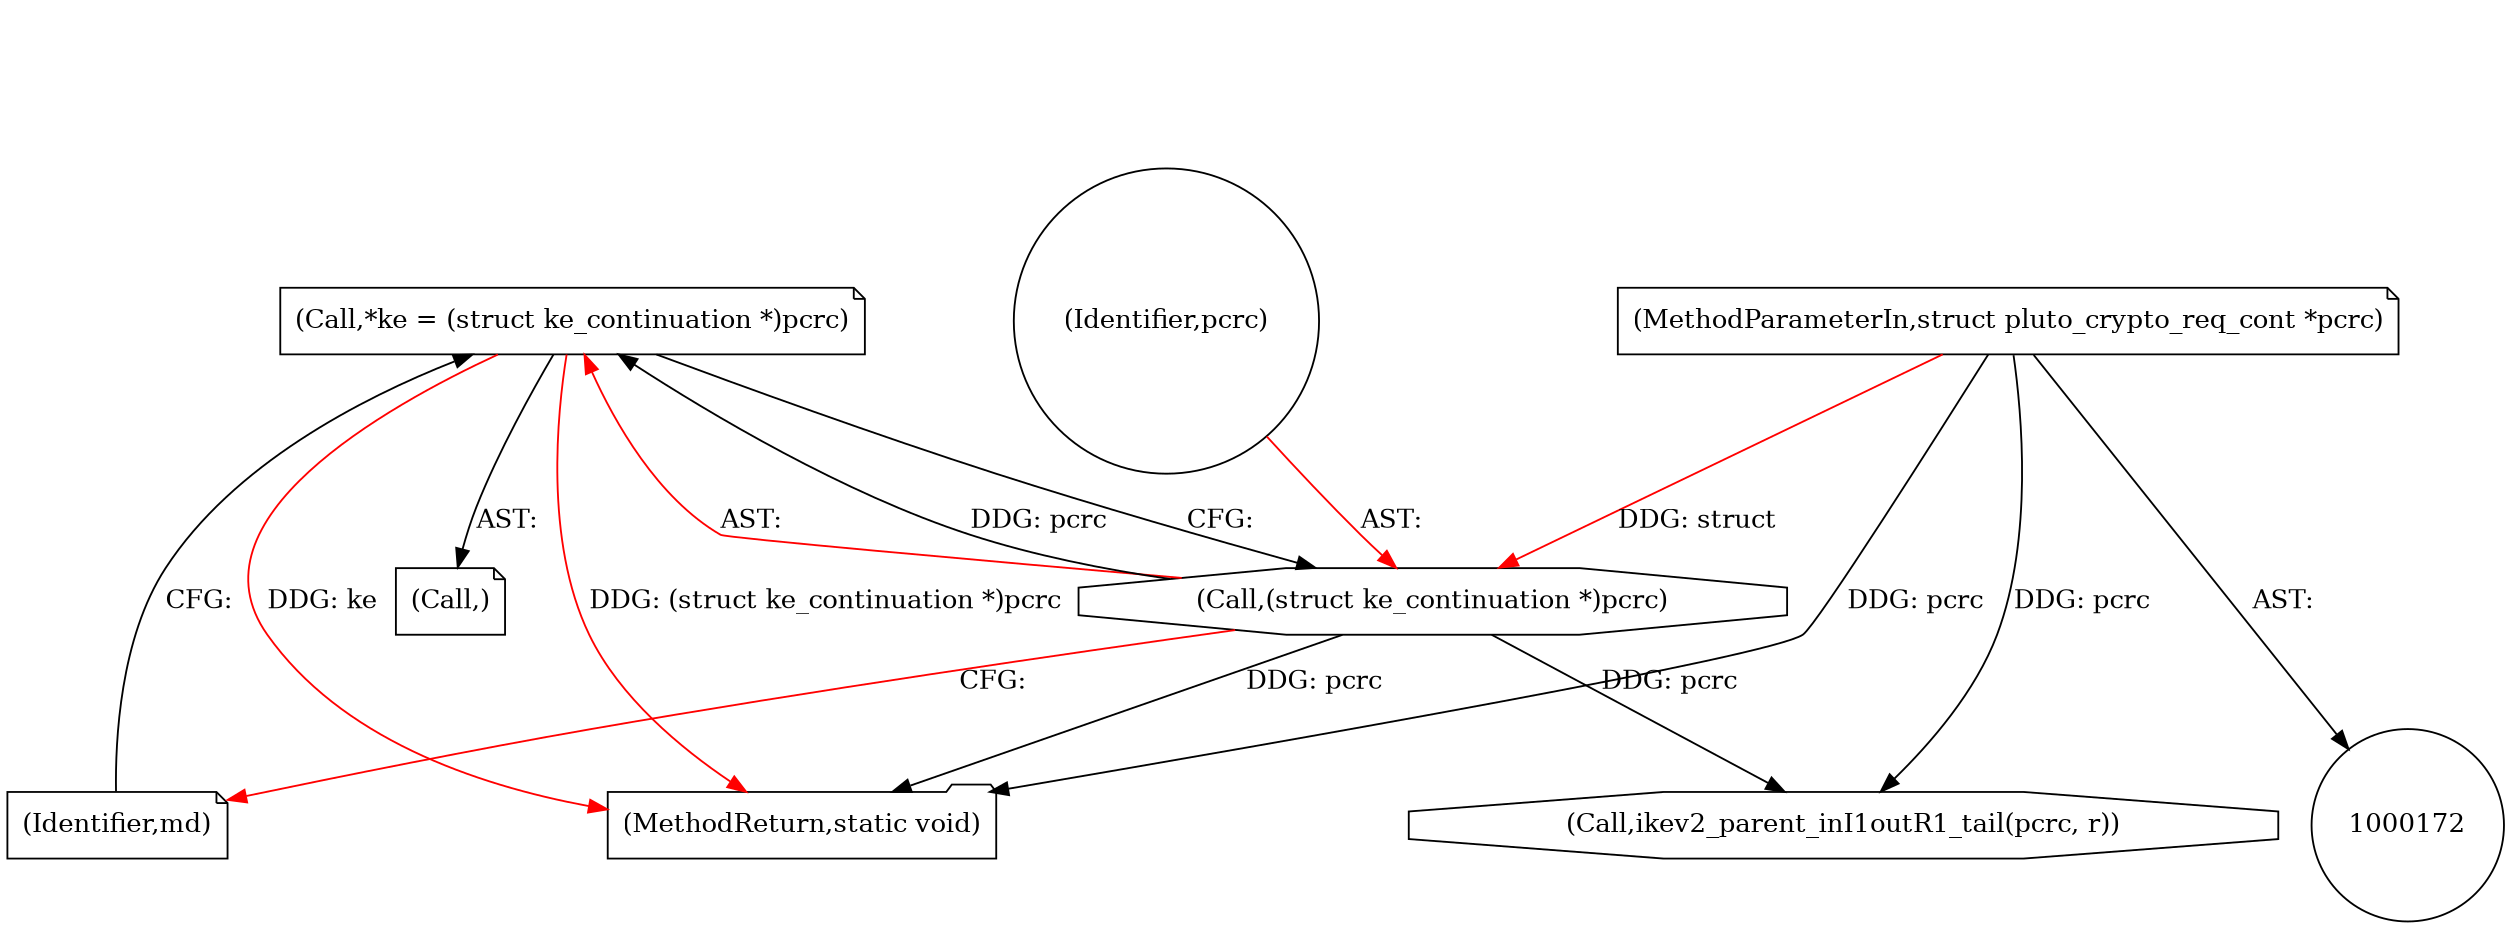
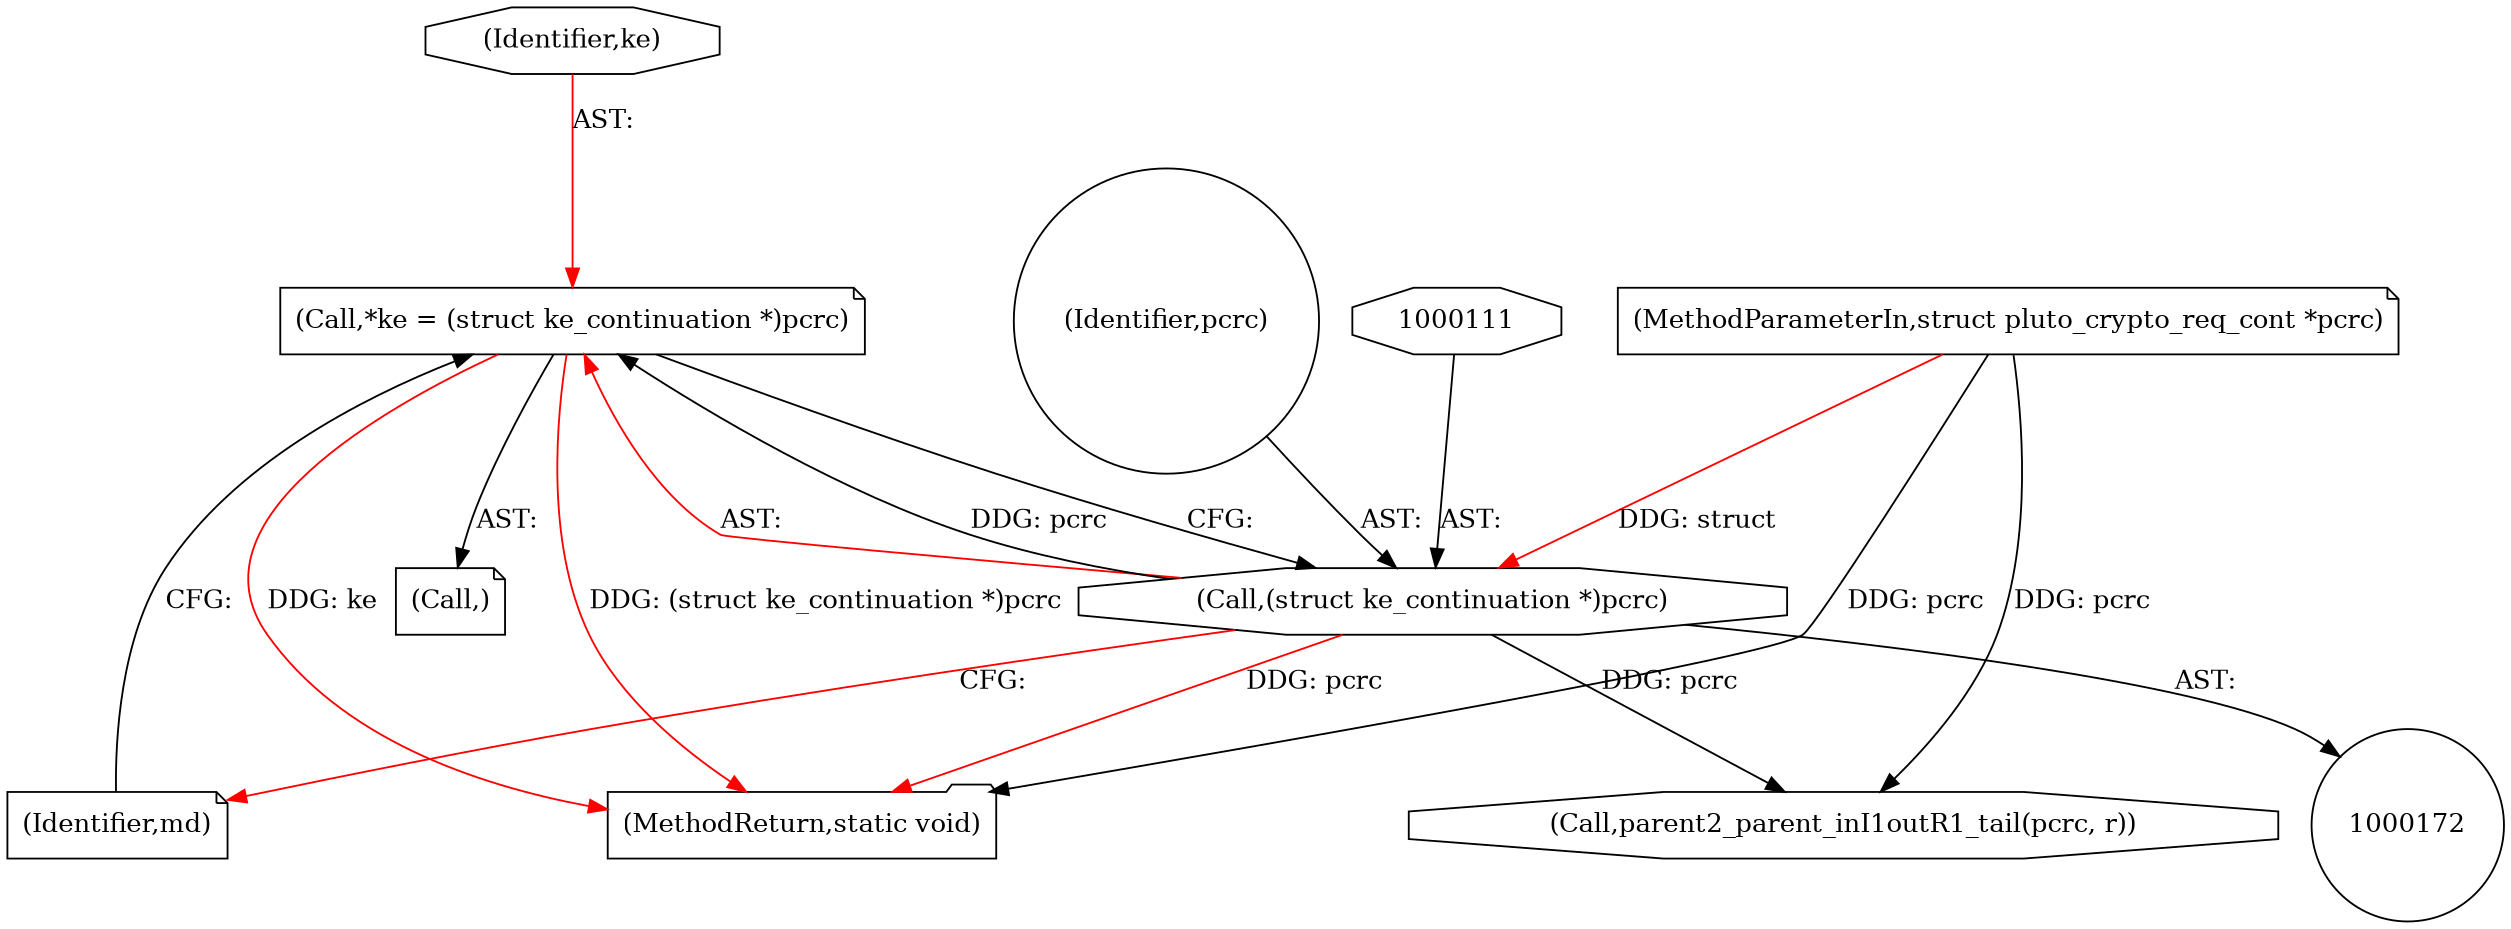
node "(Identifier,ke)": added
node "1000111": added
edge "(Identifier,pcrc)" -> "(Call,(struct ke_continuation *)pcrc)": color red -> black
edge "(MethodParameterIn,struct pluto_crypto_req_cont *pcrc)" -> "1000172": now "(Call,(struct ke_continuation *)pcrc)" -> "1000172"
edge "(Call,(struct ke_continuation *)pcrc)" -> "(MethodReturn,static void)": color black -> red
node "(Call,ikev2_parent_inI1outR1_tail(pcrc, r))": label "(Call,ikev2_parent_inI1outR1_tail(pcrc, r))" -> "(Call,parent2_parent_inI1outR1_tail(pcrc, r))"
